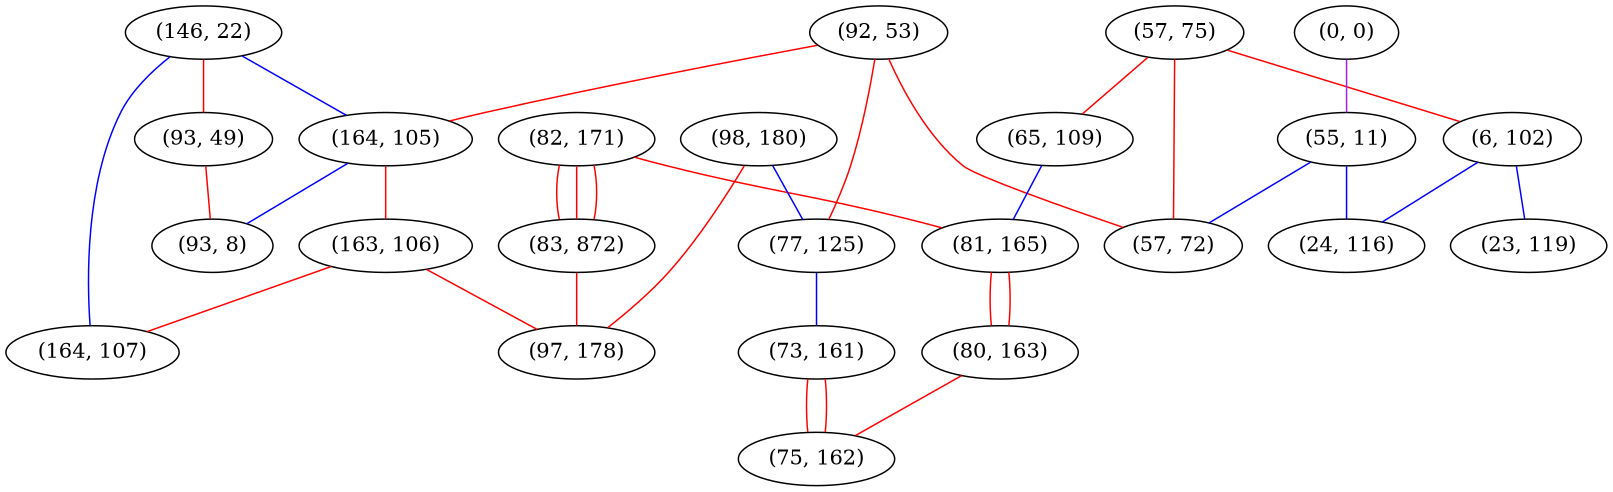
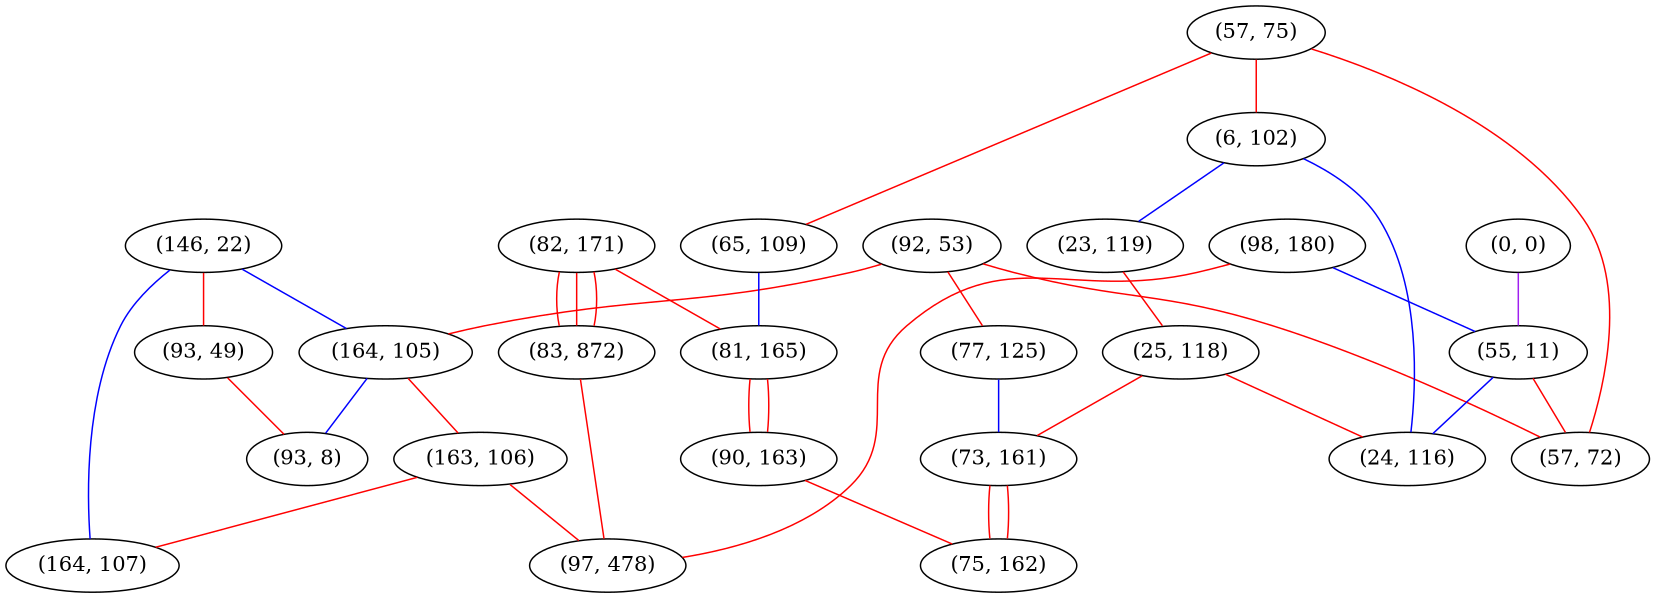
edge "(98, 180)" -- "(77, 125)": now "(98, 180)" -- "(55, 11)"
edge "(55, 11)" -- "(57, 72)": color blue -> red
node "(97, 178)": label "(97, 178)" -> "(97, 478)"
node "(80, 163)": label "(80, 163)" -> "(90, 163)"
node "(25, 118)": added
